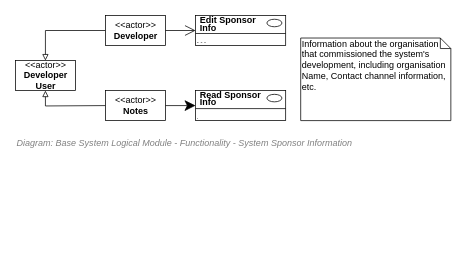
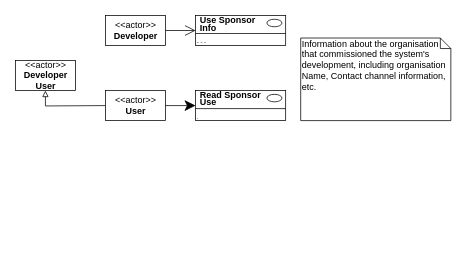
node "Edit Sponsor Info": label "Edit Sponsor Info" -> "Use Sponsor Info"
edge "<<actor>> Developer" -> "<<actor>> Developer User": removed
node "Read Sponsor Info": label "Read Sponsor Info" -> "Read Sponsor Use"
node "<<actor>> Notes": label "<<actor>> Notes" -> "<<actor>> User"
node "Diagram: Base System Logical Module - Functionality - System Sponsor Information": removed
